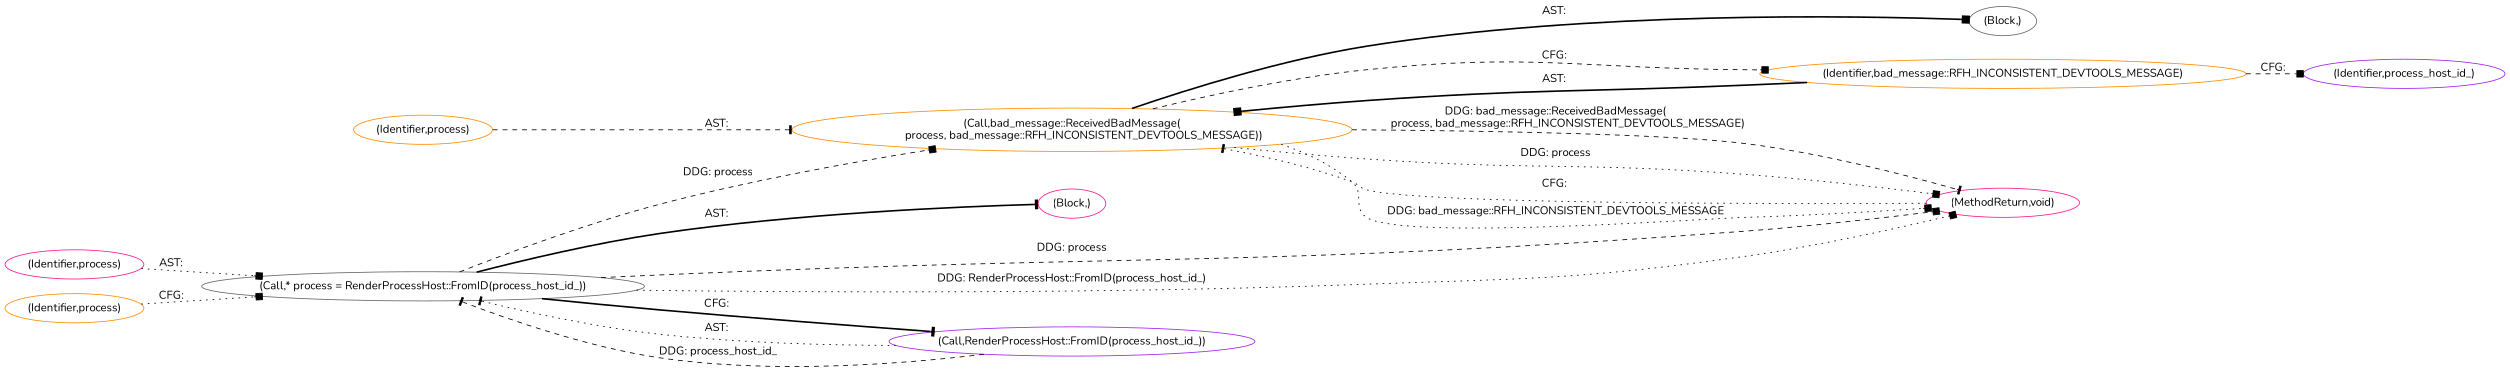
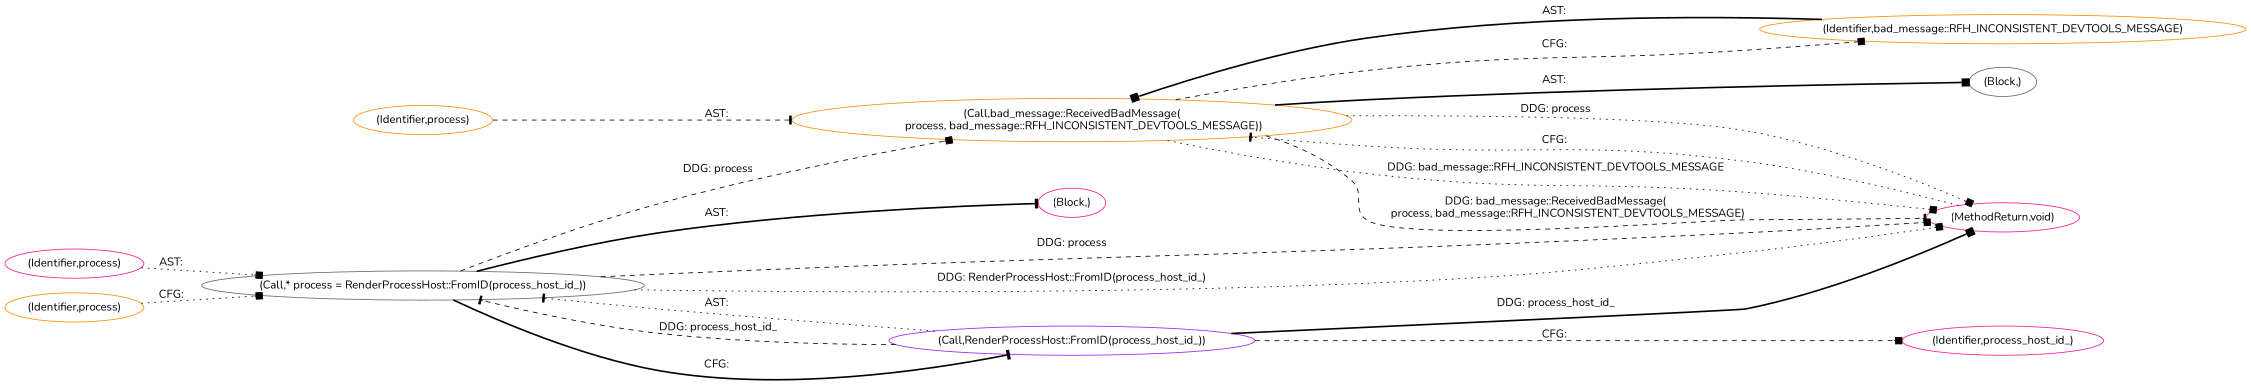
edge "(Identifier,bad_message::RFH_INCONSISTENT_DEVTOOLS_MESSAGE)" -> "(Identifier,process_host_id_)": now "(Call,RenderProcessHost::FromID(process_host_id_))" -> "(Identifier,process_host_id_)"
node "(Identifier,process_host_id_)": color purple -> deeppink
edge "(Call,RenderProcessHost::FromID(process_host_id_))" -> "(MethodReturn,void)": added, label "DDG: process_host_id_"
